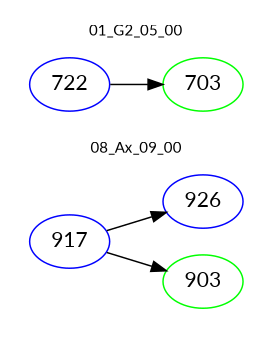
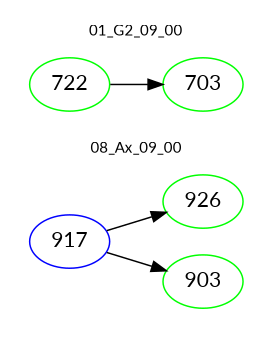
cluster "01_G2_05_00": label "01_G2_05_00" -> "01_G2_09_00"
node "722": color blue -> green
node "926": color blue -> green
